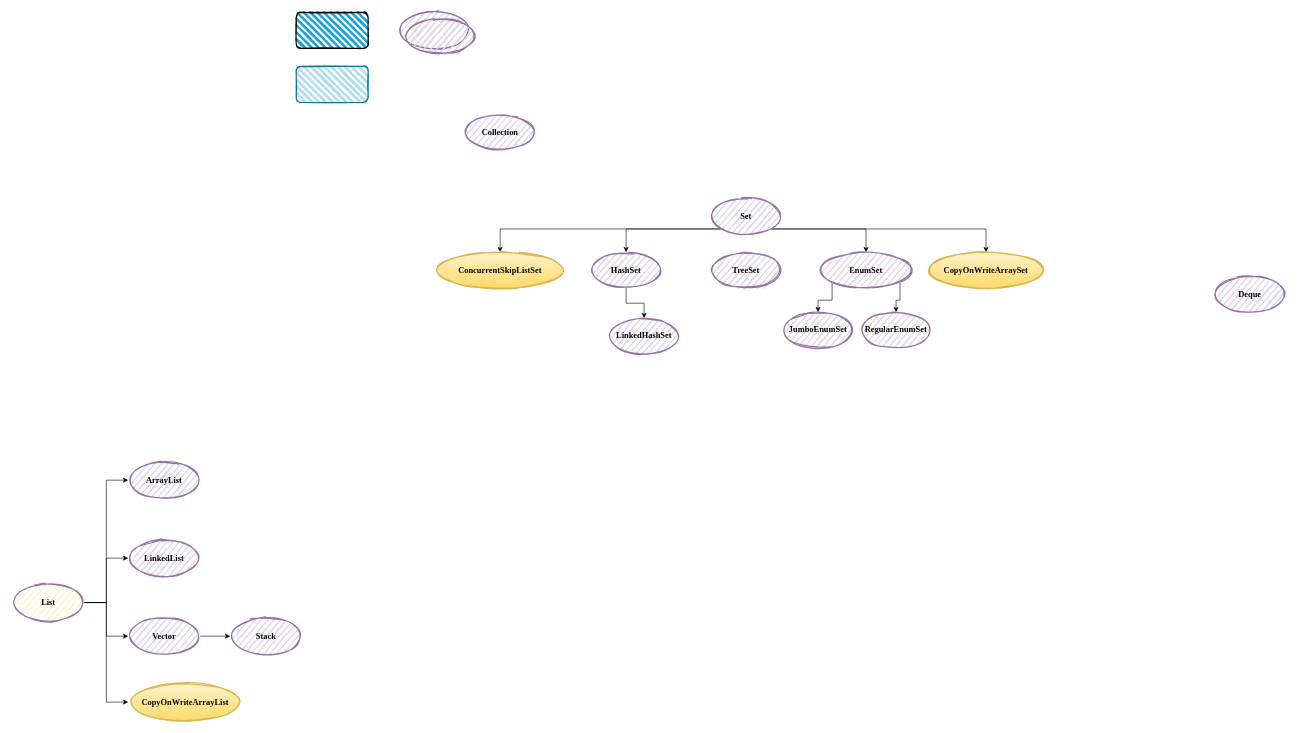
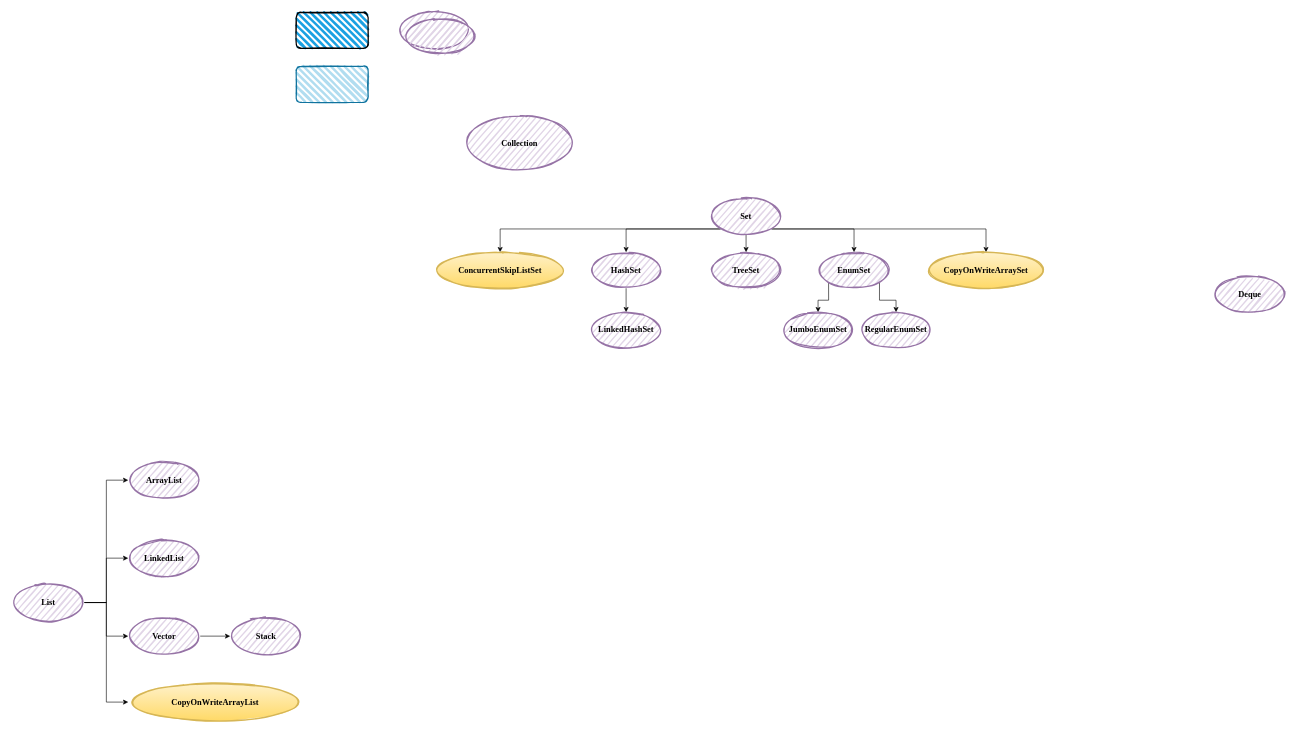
node "Collection": size 72x36 -> 111x57
edge "Set" -> "TreeSet": added
node "EnumSet": size 96x36 -> 72x36
node "LinkedHashSet": moved (644, 336) -> (626, 330)
node "List": fillcolor #fff2cc -> #e1d5e7
node "CopyOnWriteArrayList": size 114x36 -> 174x36
